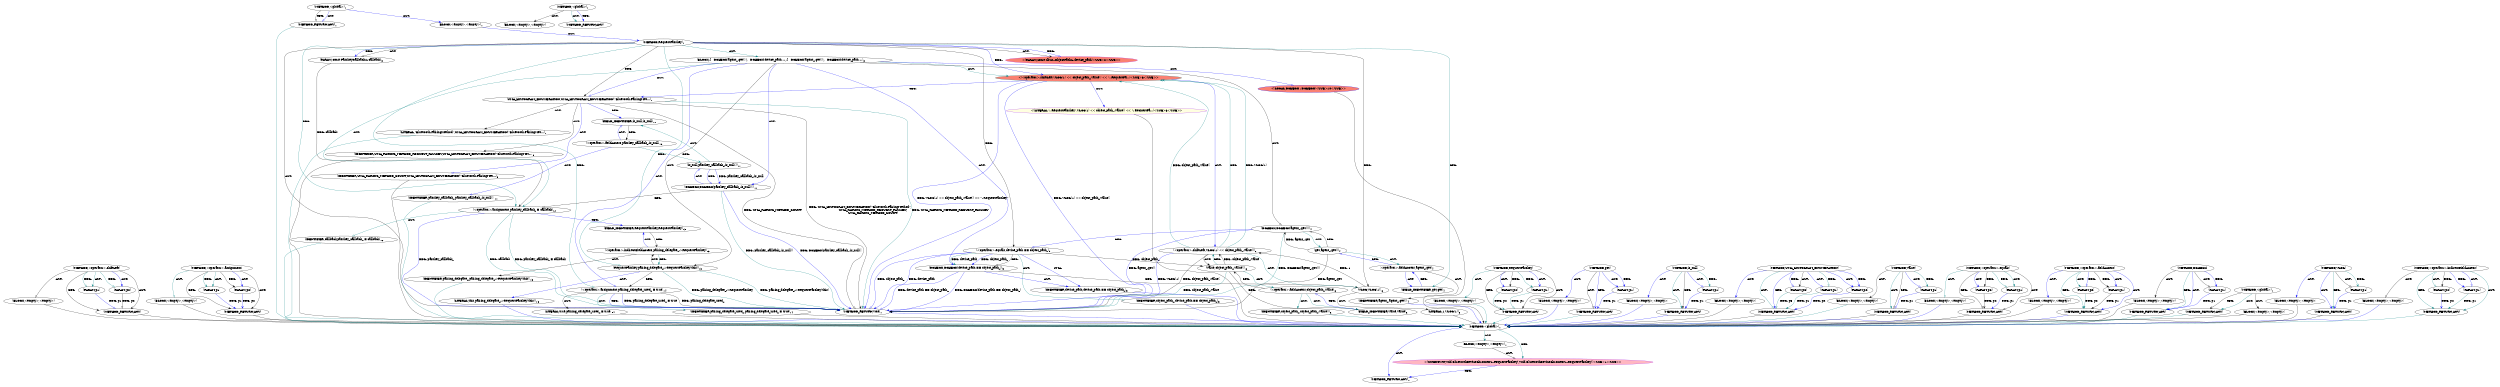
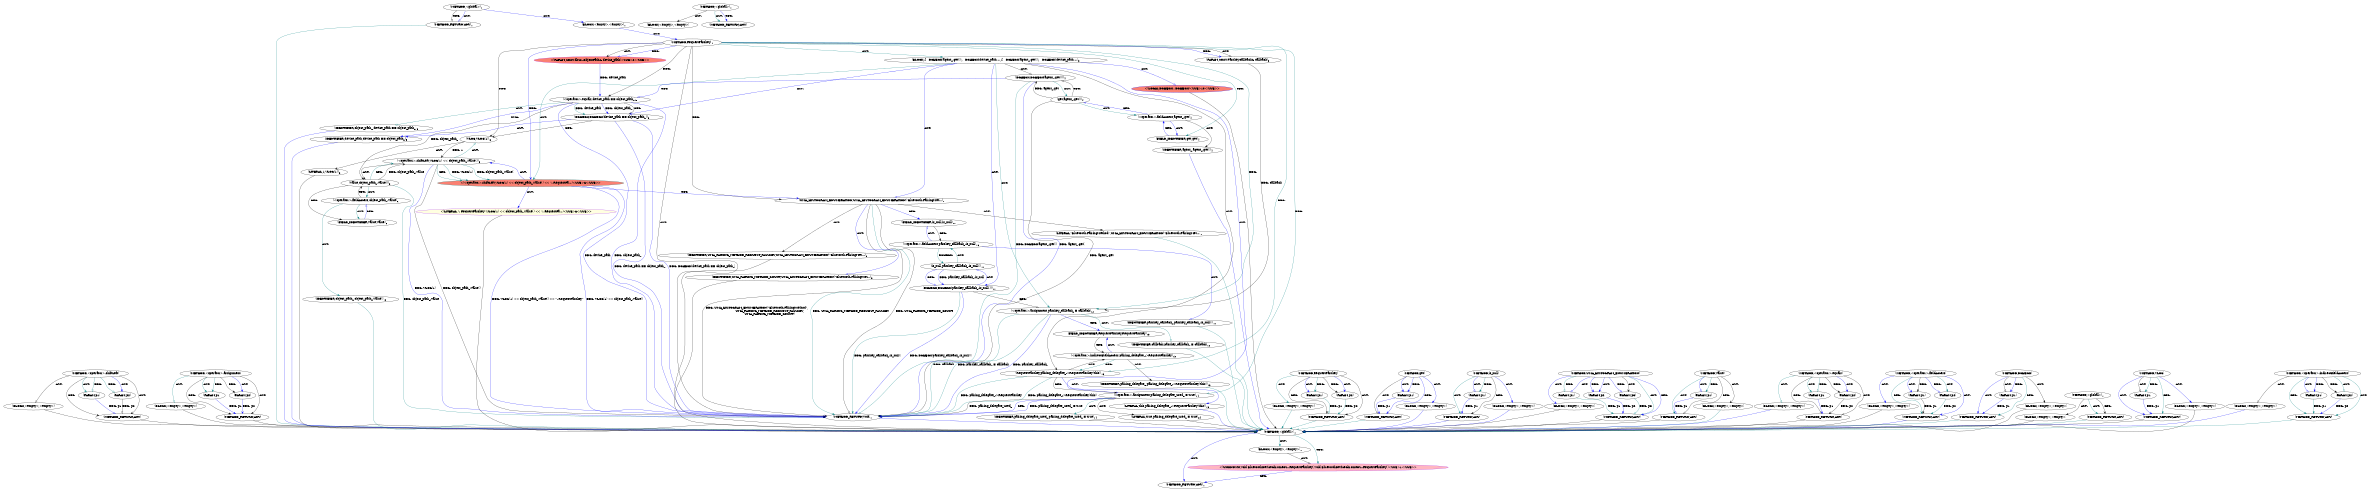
edge "<(PARAM,const dbus::ObjectPath& device_path)<SUB>2</SUB>>" -> "(<operator>.equals,device_path == object_path_)": added, label "DDG: device_path"
edge "(is_null,passkey_callback_.is_null())" -> "(FIELD_IDENTIFIER,is_null,is_null)": now "(is_null,passkey_callback_.is_null())" -> "(<operator>.fieldAccess,passkey_callback_.is_null)"
edge "(<operator>.fieldAccess,passkey_callback_.is_null)" -> "(is_null,passkey_callback_.is_null())": label "CFG: " -> "DCHECK: "
